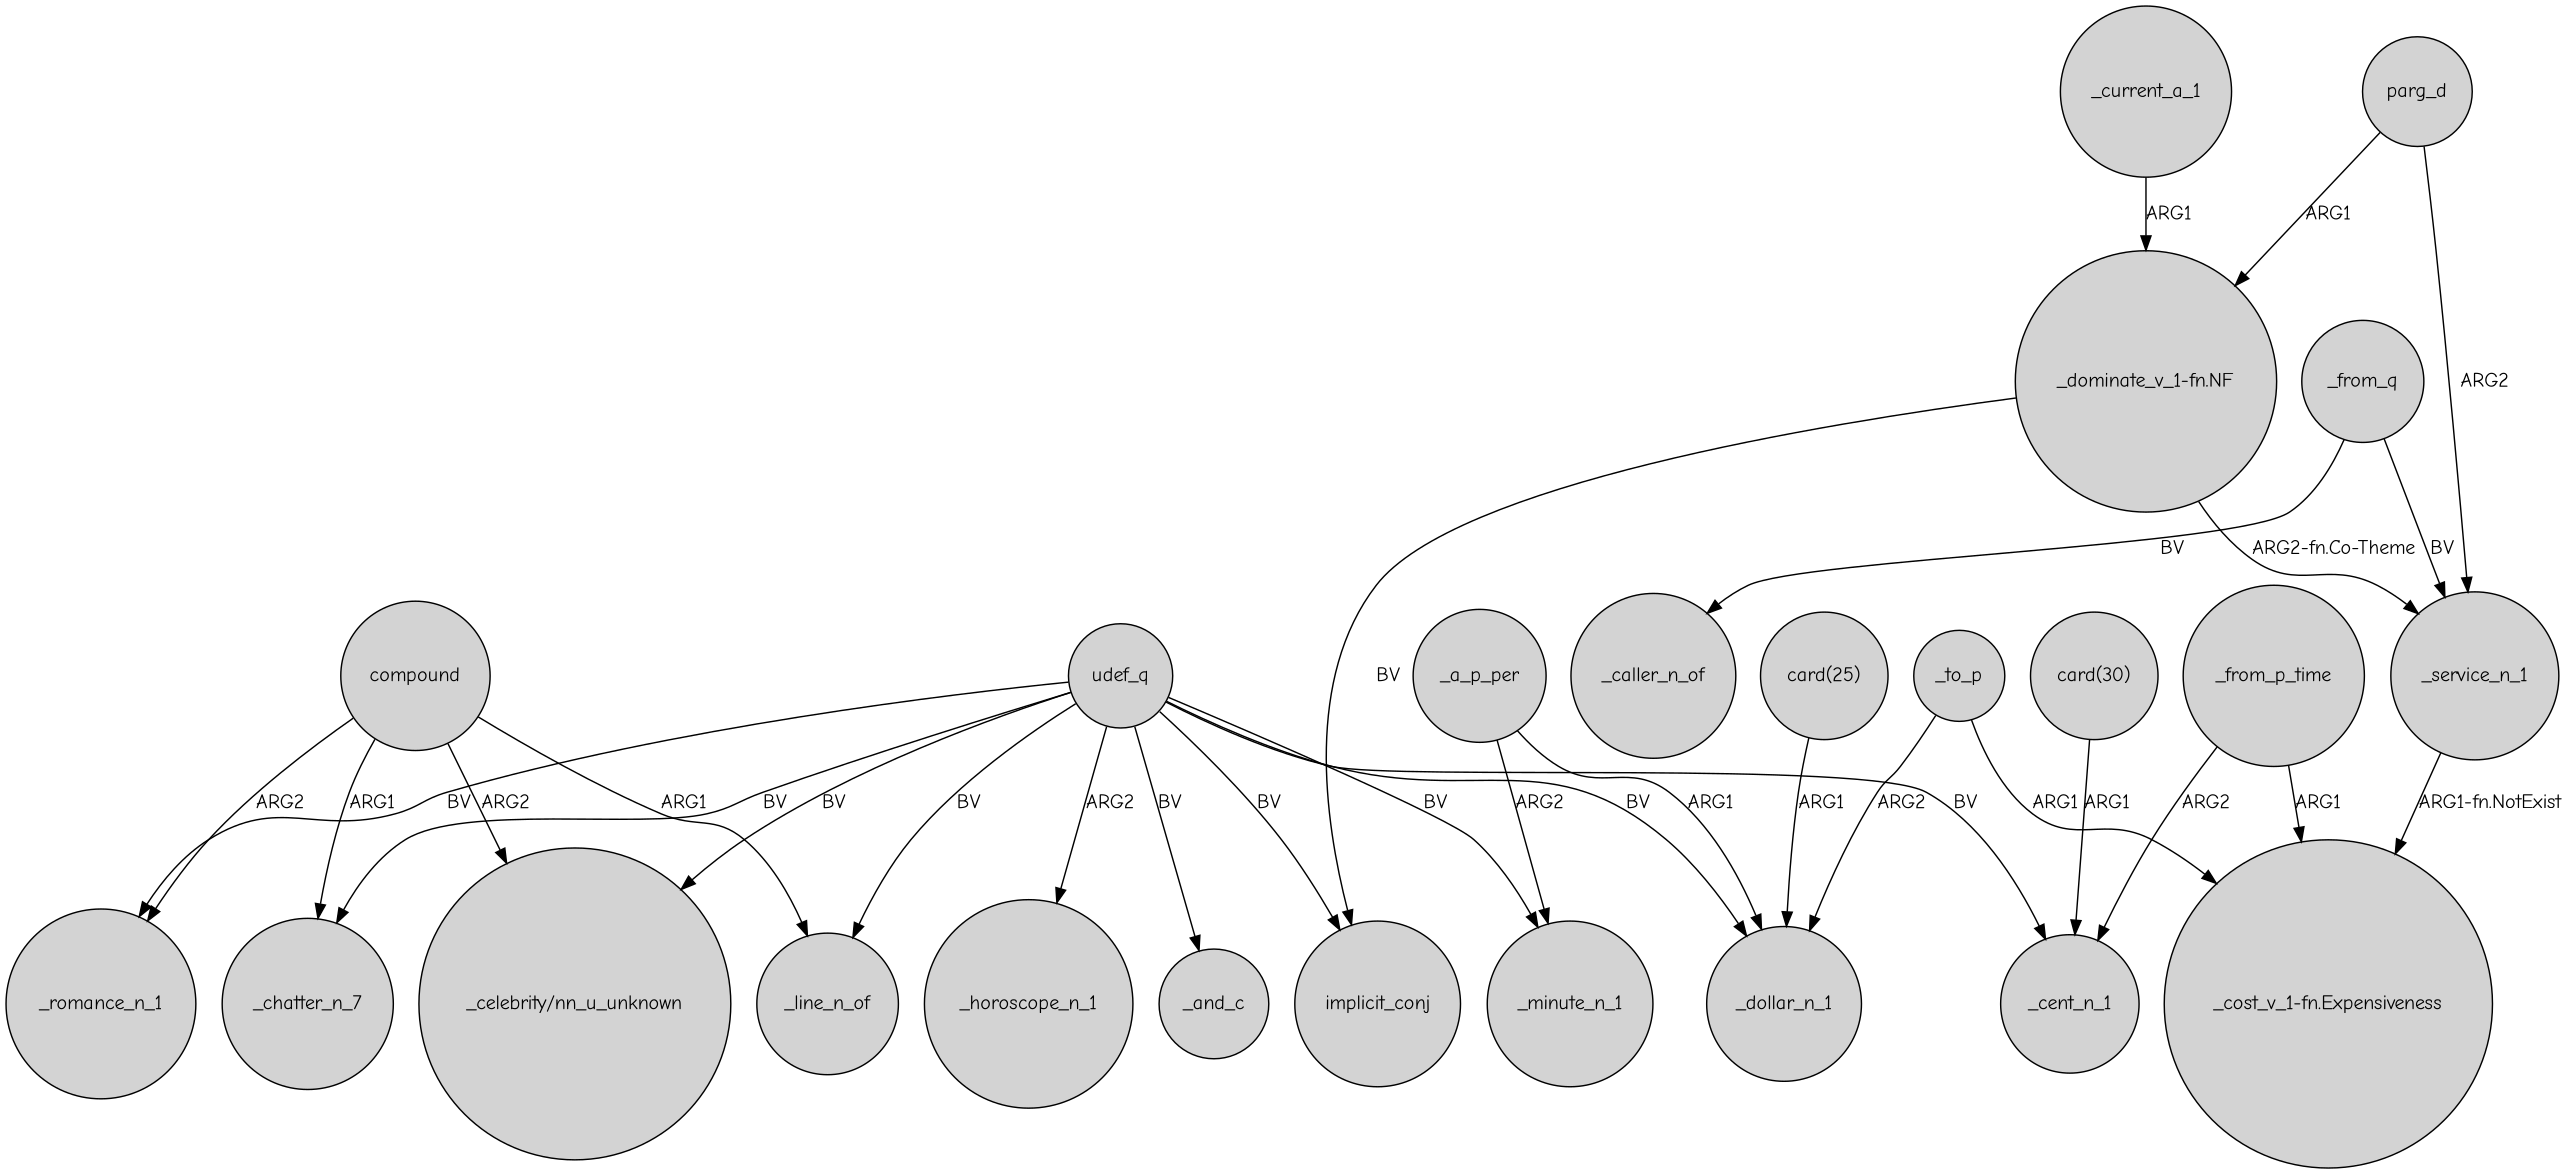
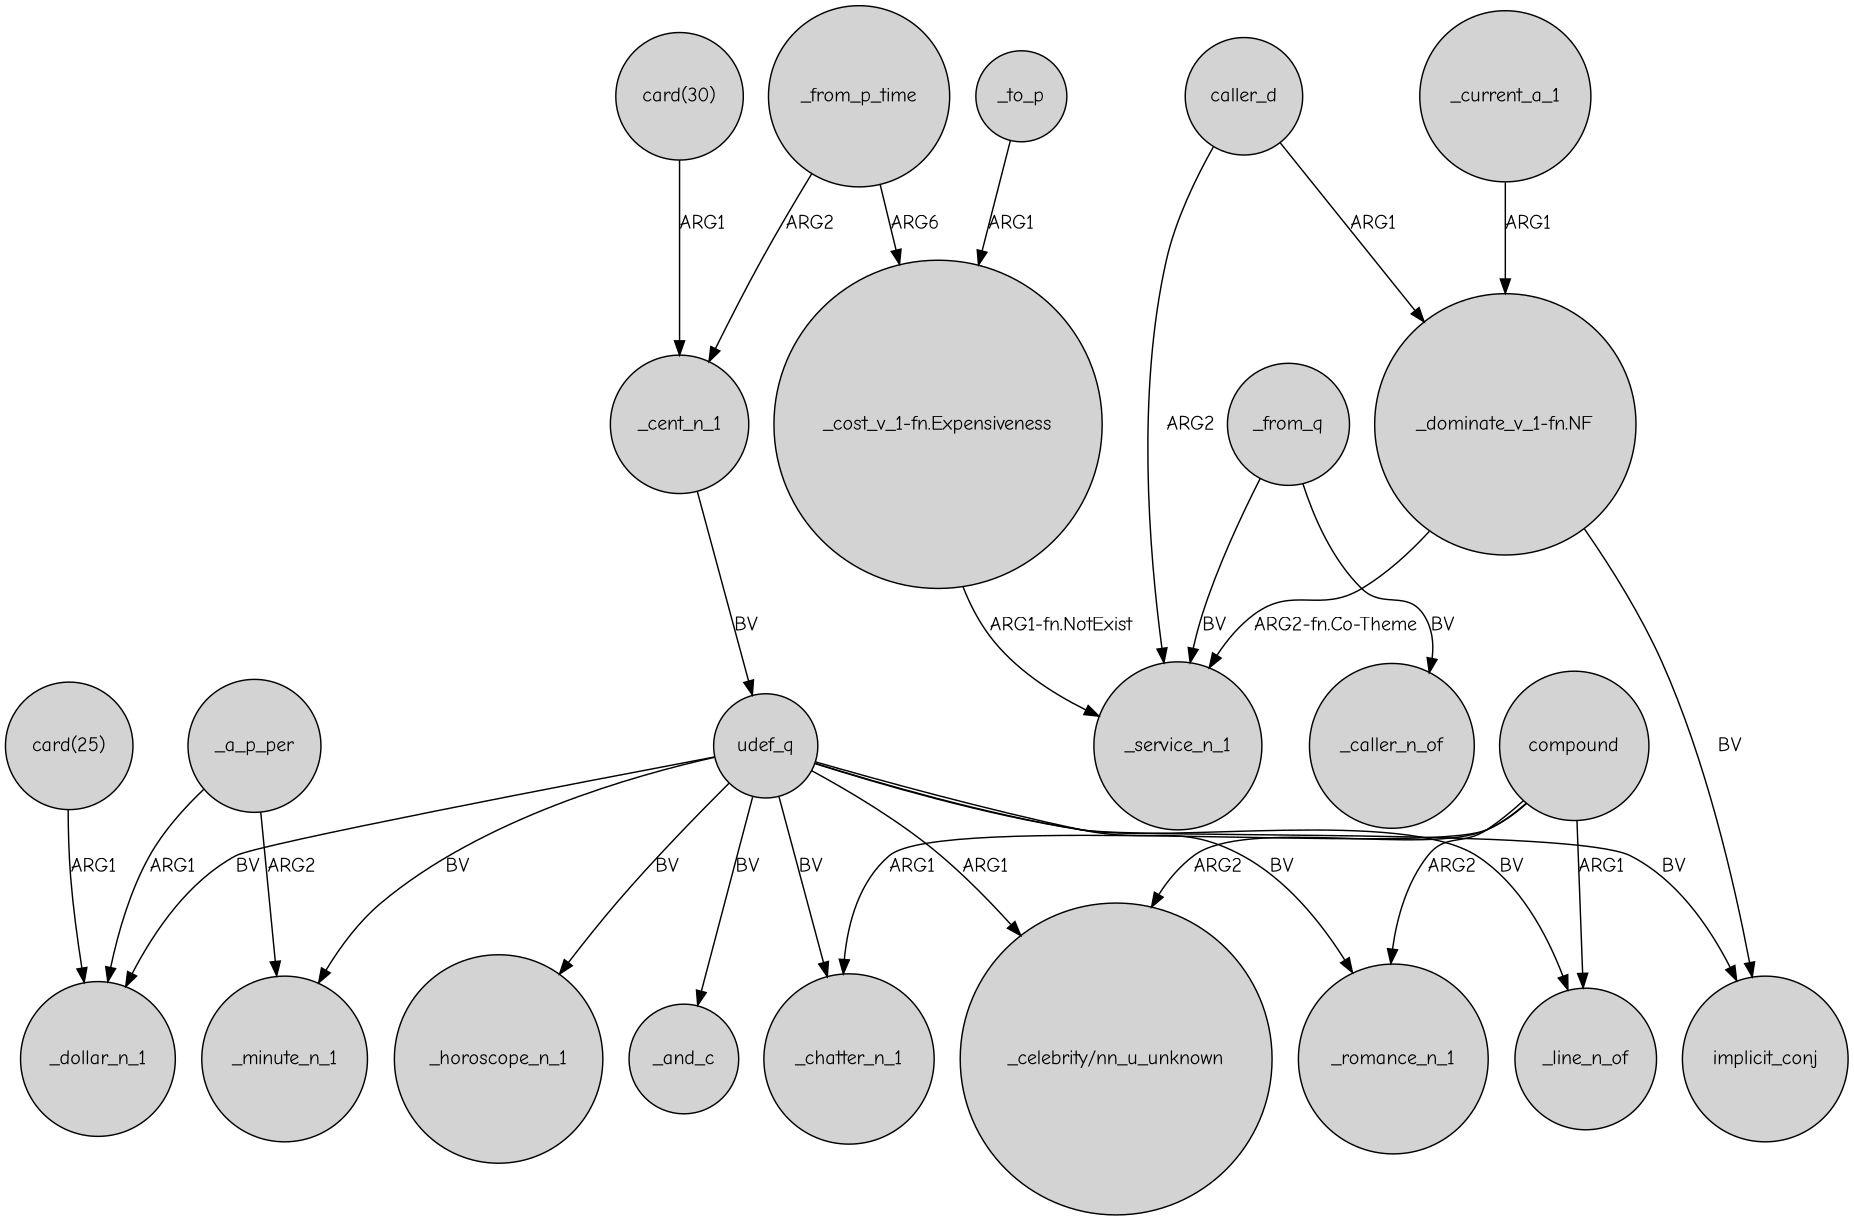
node "parg_d": label "parg_d" -> "caller_d"
edge "udef_q" -> "_cent_n_1": reversed
edge "_service_n_1" -> "_cost_v_1-fn.Expensiveness": reversed
edge "udef_q" -> "_celebrity/nn_u_unknown": label "BV" -> "ARG1"
edge "udef_q" -> "_horoscope_n_1": label "ARG2" -> "BV"
edge "_from_p_time" -> "_cost_v_1-fn.Expensiveness": label "ARG1" -> "ARG6"
edge "_to_p" -> "_dollar_n_1": removed, label "ARG2"
node "_chatter_n_7": label "_chatter_n_7" -> "_chatter_n_1"
